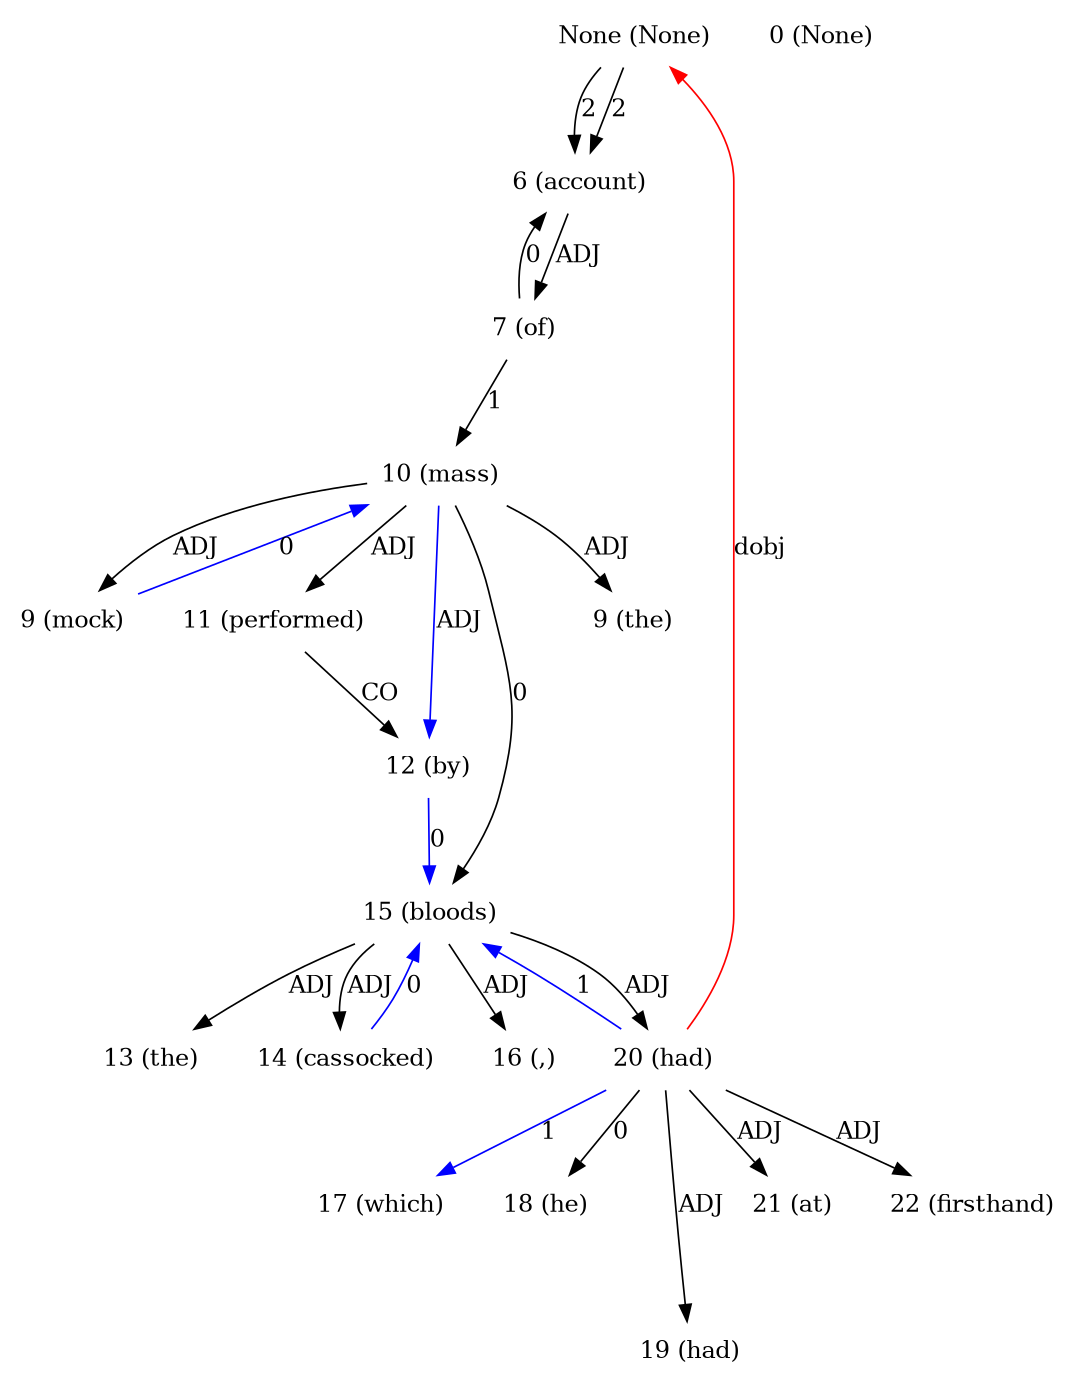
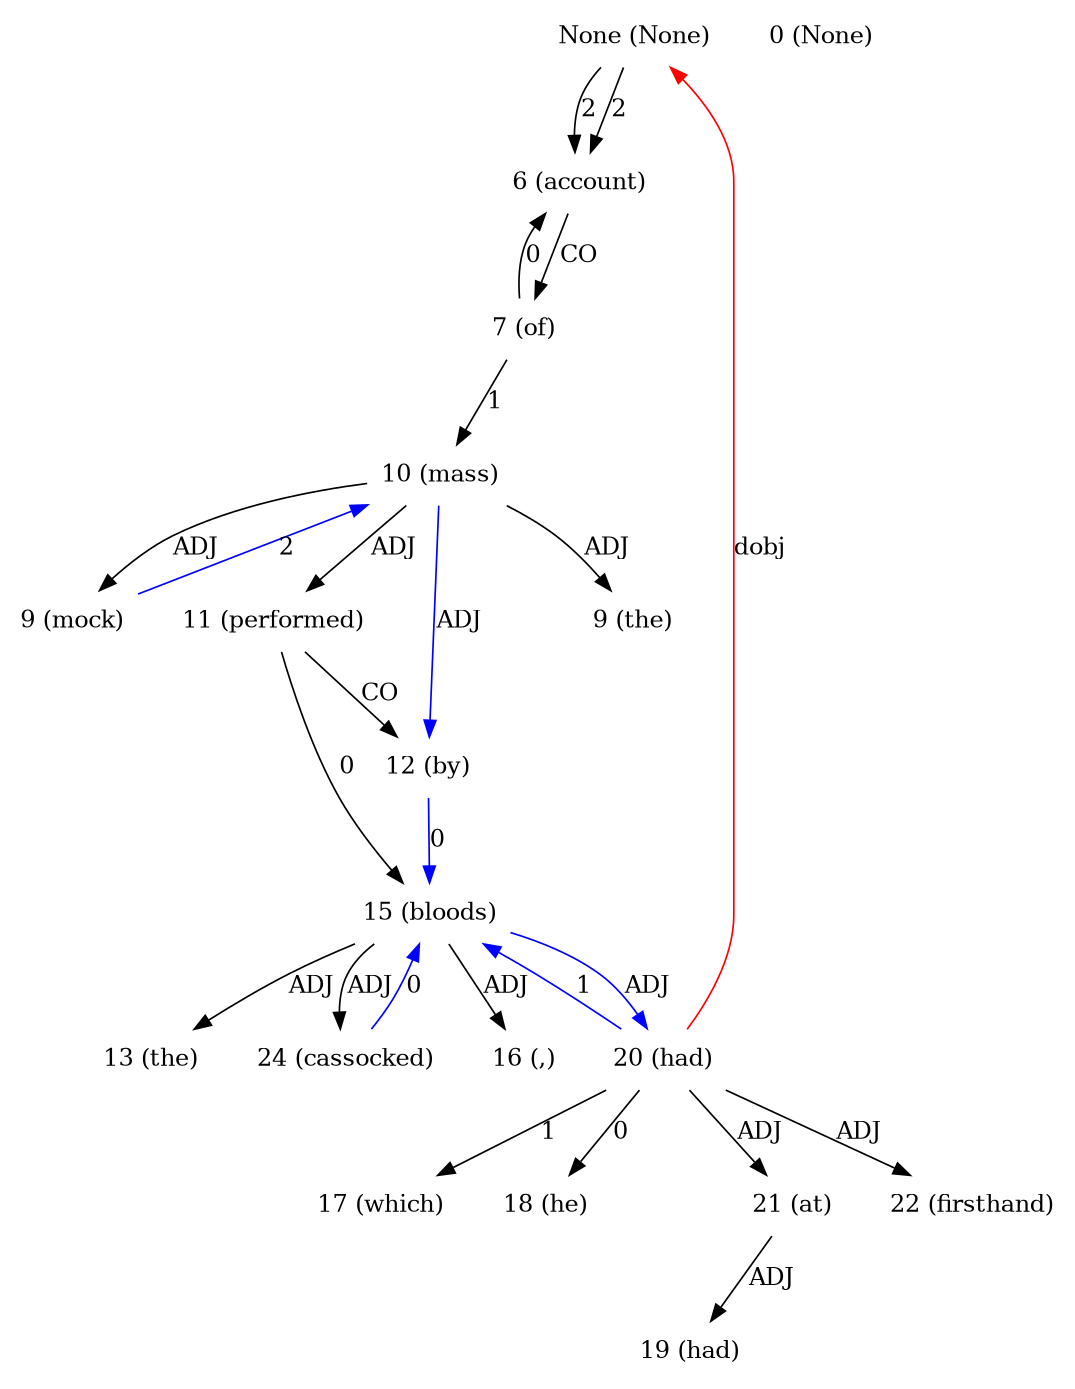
edge "6 (account)" -> "7 (of)": label "ADJ" -> "CO"
edge "9 (mock)" -> "10 (mass)": label "0" -> "2"
edge "10 (mass)" -> "15 (bloods)": now "11 (performed)" -> "15 (bloods)"
edge "15 (bloods)" -> "20 (had)": color black -> blue
node "14 (cassocked)": label "14 (cassocked)" -> "24 (cassocked)"
edge "20 (had)" -> "17 (which)": color blue -> black
edge "20 (had)" -> "19 (had)": now "21 (at)" -> "19 (had)"
